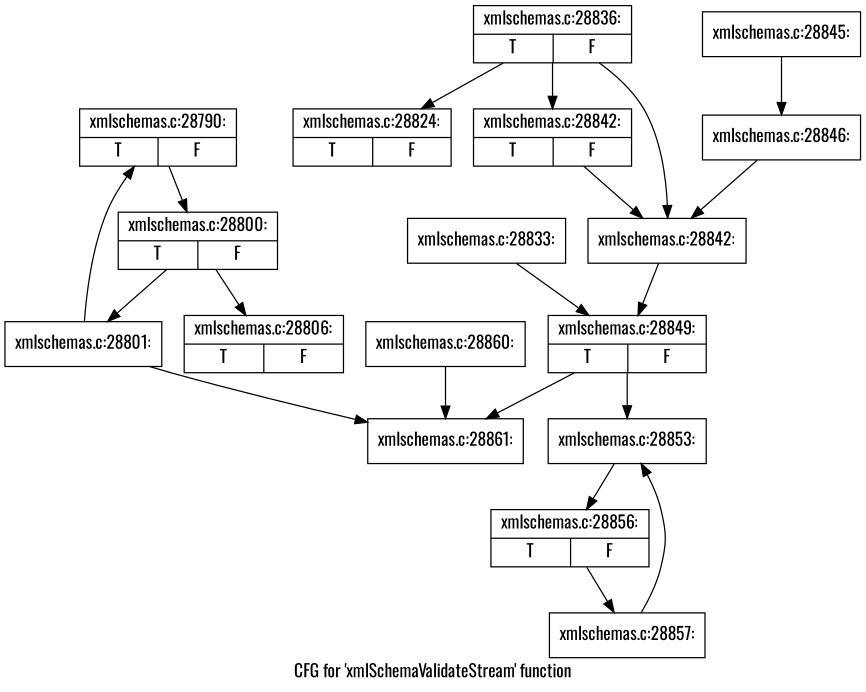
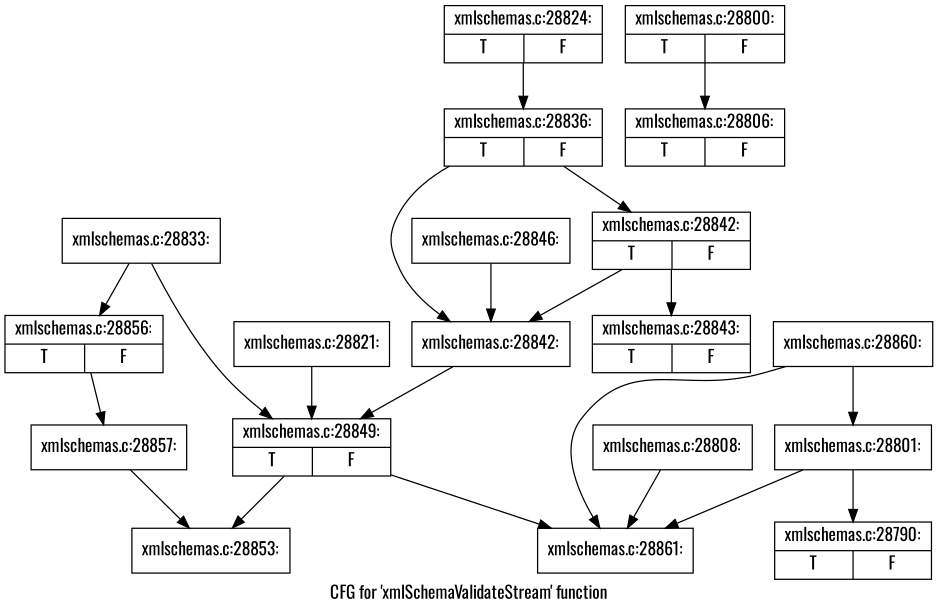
node "xmlschemas.c:28845:": removed
edge "xmlschemas.c:28836:" -> "xmlschemas.c:28824:": reversed
edge "xmlschemas.c:28790:" -> "xmlschemas.c:28800:": removed
edge "xmlschemas.c:28800:" -> "xmlschemas.c:28801:": now "xmlschemas.c:28860:" -> "xmlschemas.c:28801:"
node "xmlschemas.c:28821:": added
node "xmlschemas.c:28843:": added
node "xmlschemas.c:28808:": added
edge "xmlschemas.c:28853:" -> "xmlschemas.c:28856:": now "xmlschemas.c:28833:" -> "xmlschemas.c:28856:"
